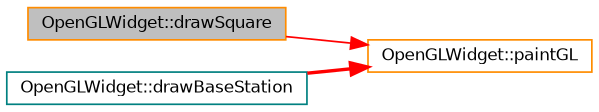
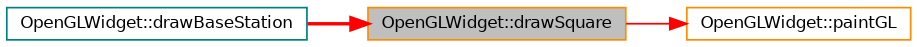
edge "OpenGLWidget::drawBaseStation" -> "OpenGLWidget::paintGL": now "OpenGLWidget::drawBaseStation" -> "OpenGLWidget::drawSquare"
